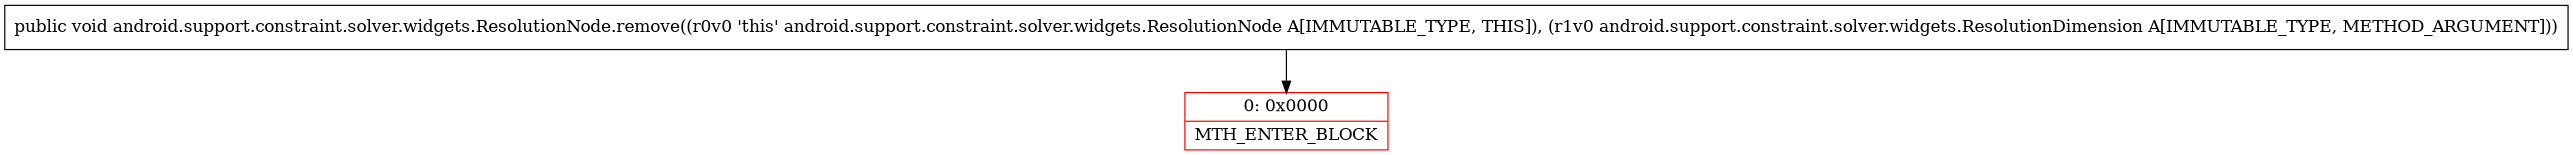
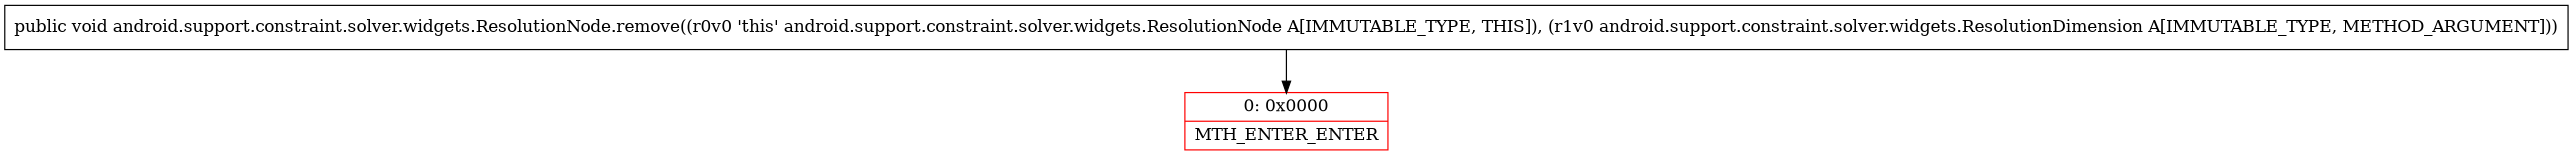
node "0: 0x0000": text "MTH_ENTER_BLOCK" -> "MTH_ENTER_ENTER"
